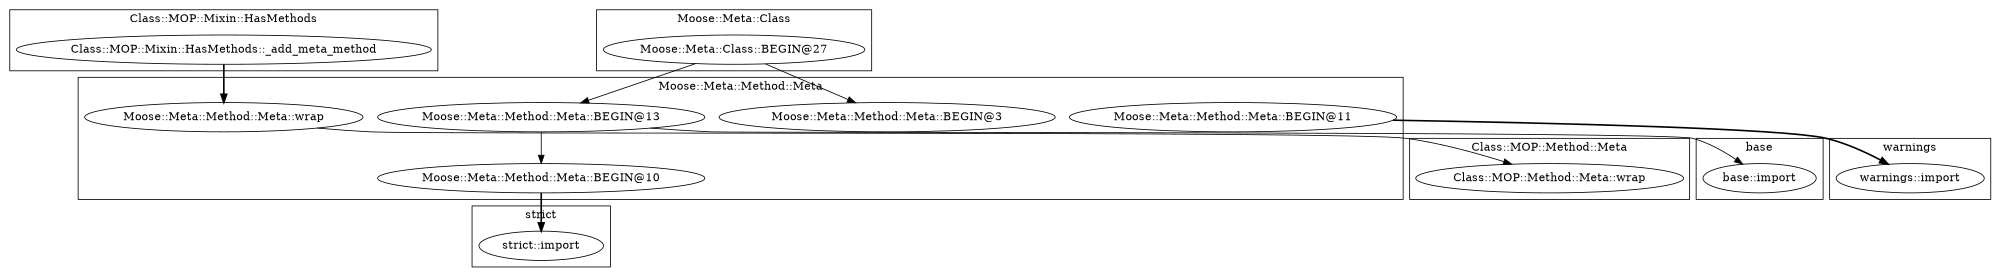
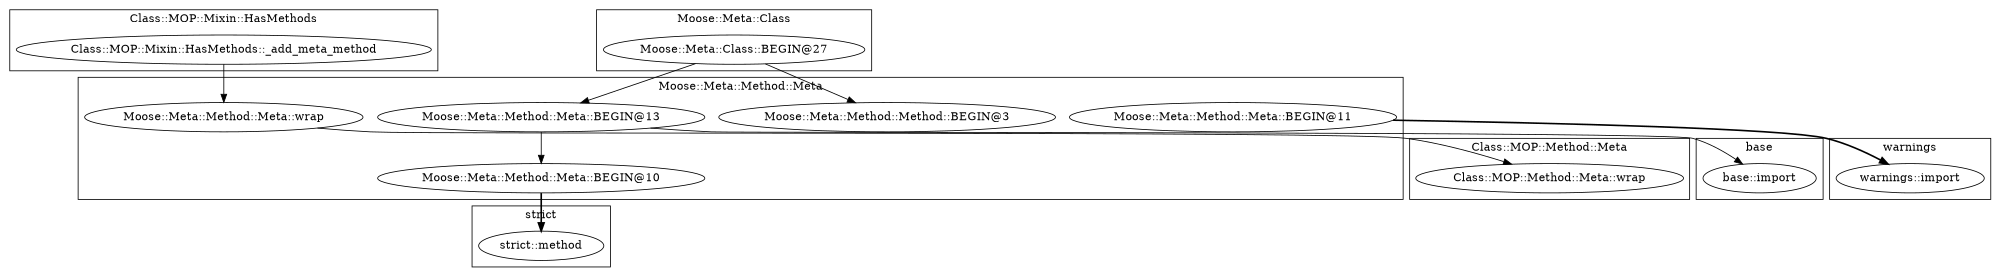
edge "Class::MOP::Mixin::HasMethods::_add_meta_method" -> "Moose::Meta::Method::Meta::wrap": style bold -> solid
node "Moose::Meta::Method::Meta::BEGIN@3": label "Moose::Meta::Method::Meta::BEGIN@3" -> "Moose::Meta::Method::Method::BEGIN@3"
node "strict::import": label "strict::import" -> "strict::method"
